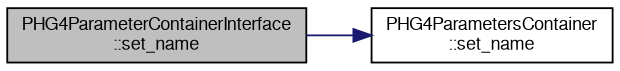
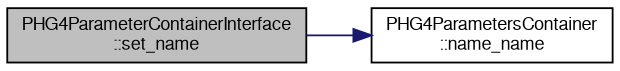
node "PHG4ParametersContainer ::set_name": label "PHG4ParametersContainer ::set_name" -> "PHG4ParametersContainer ::name_name"
